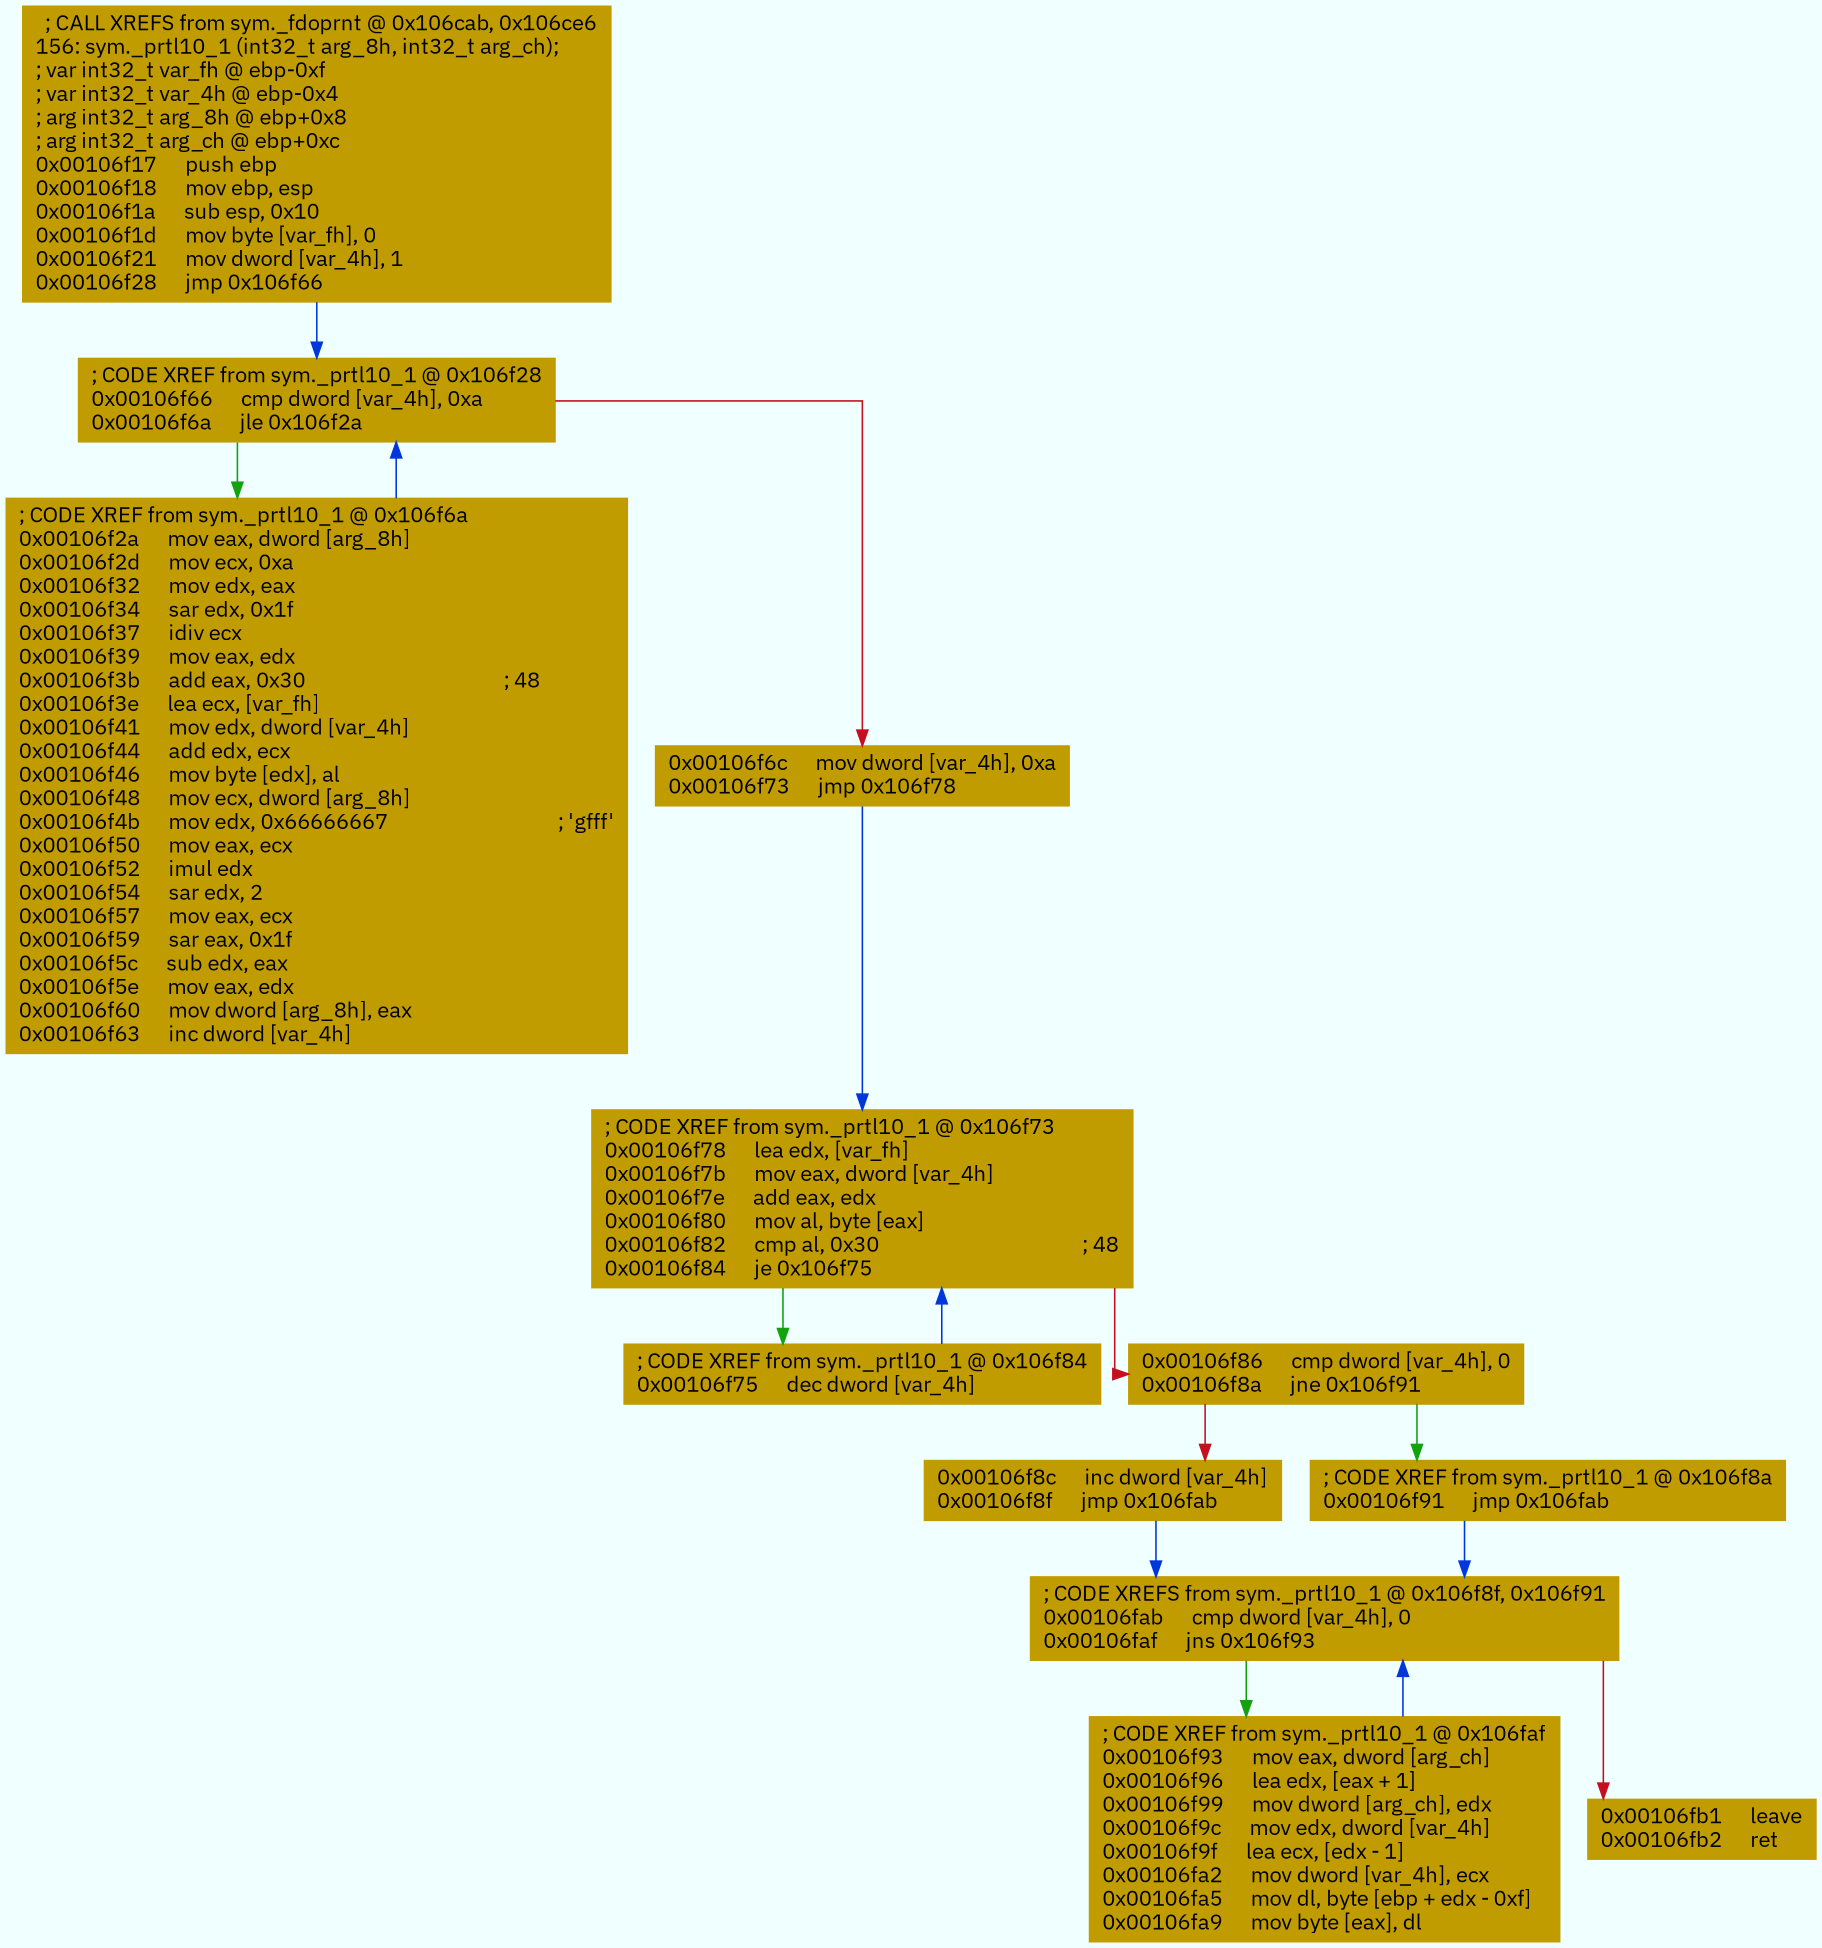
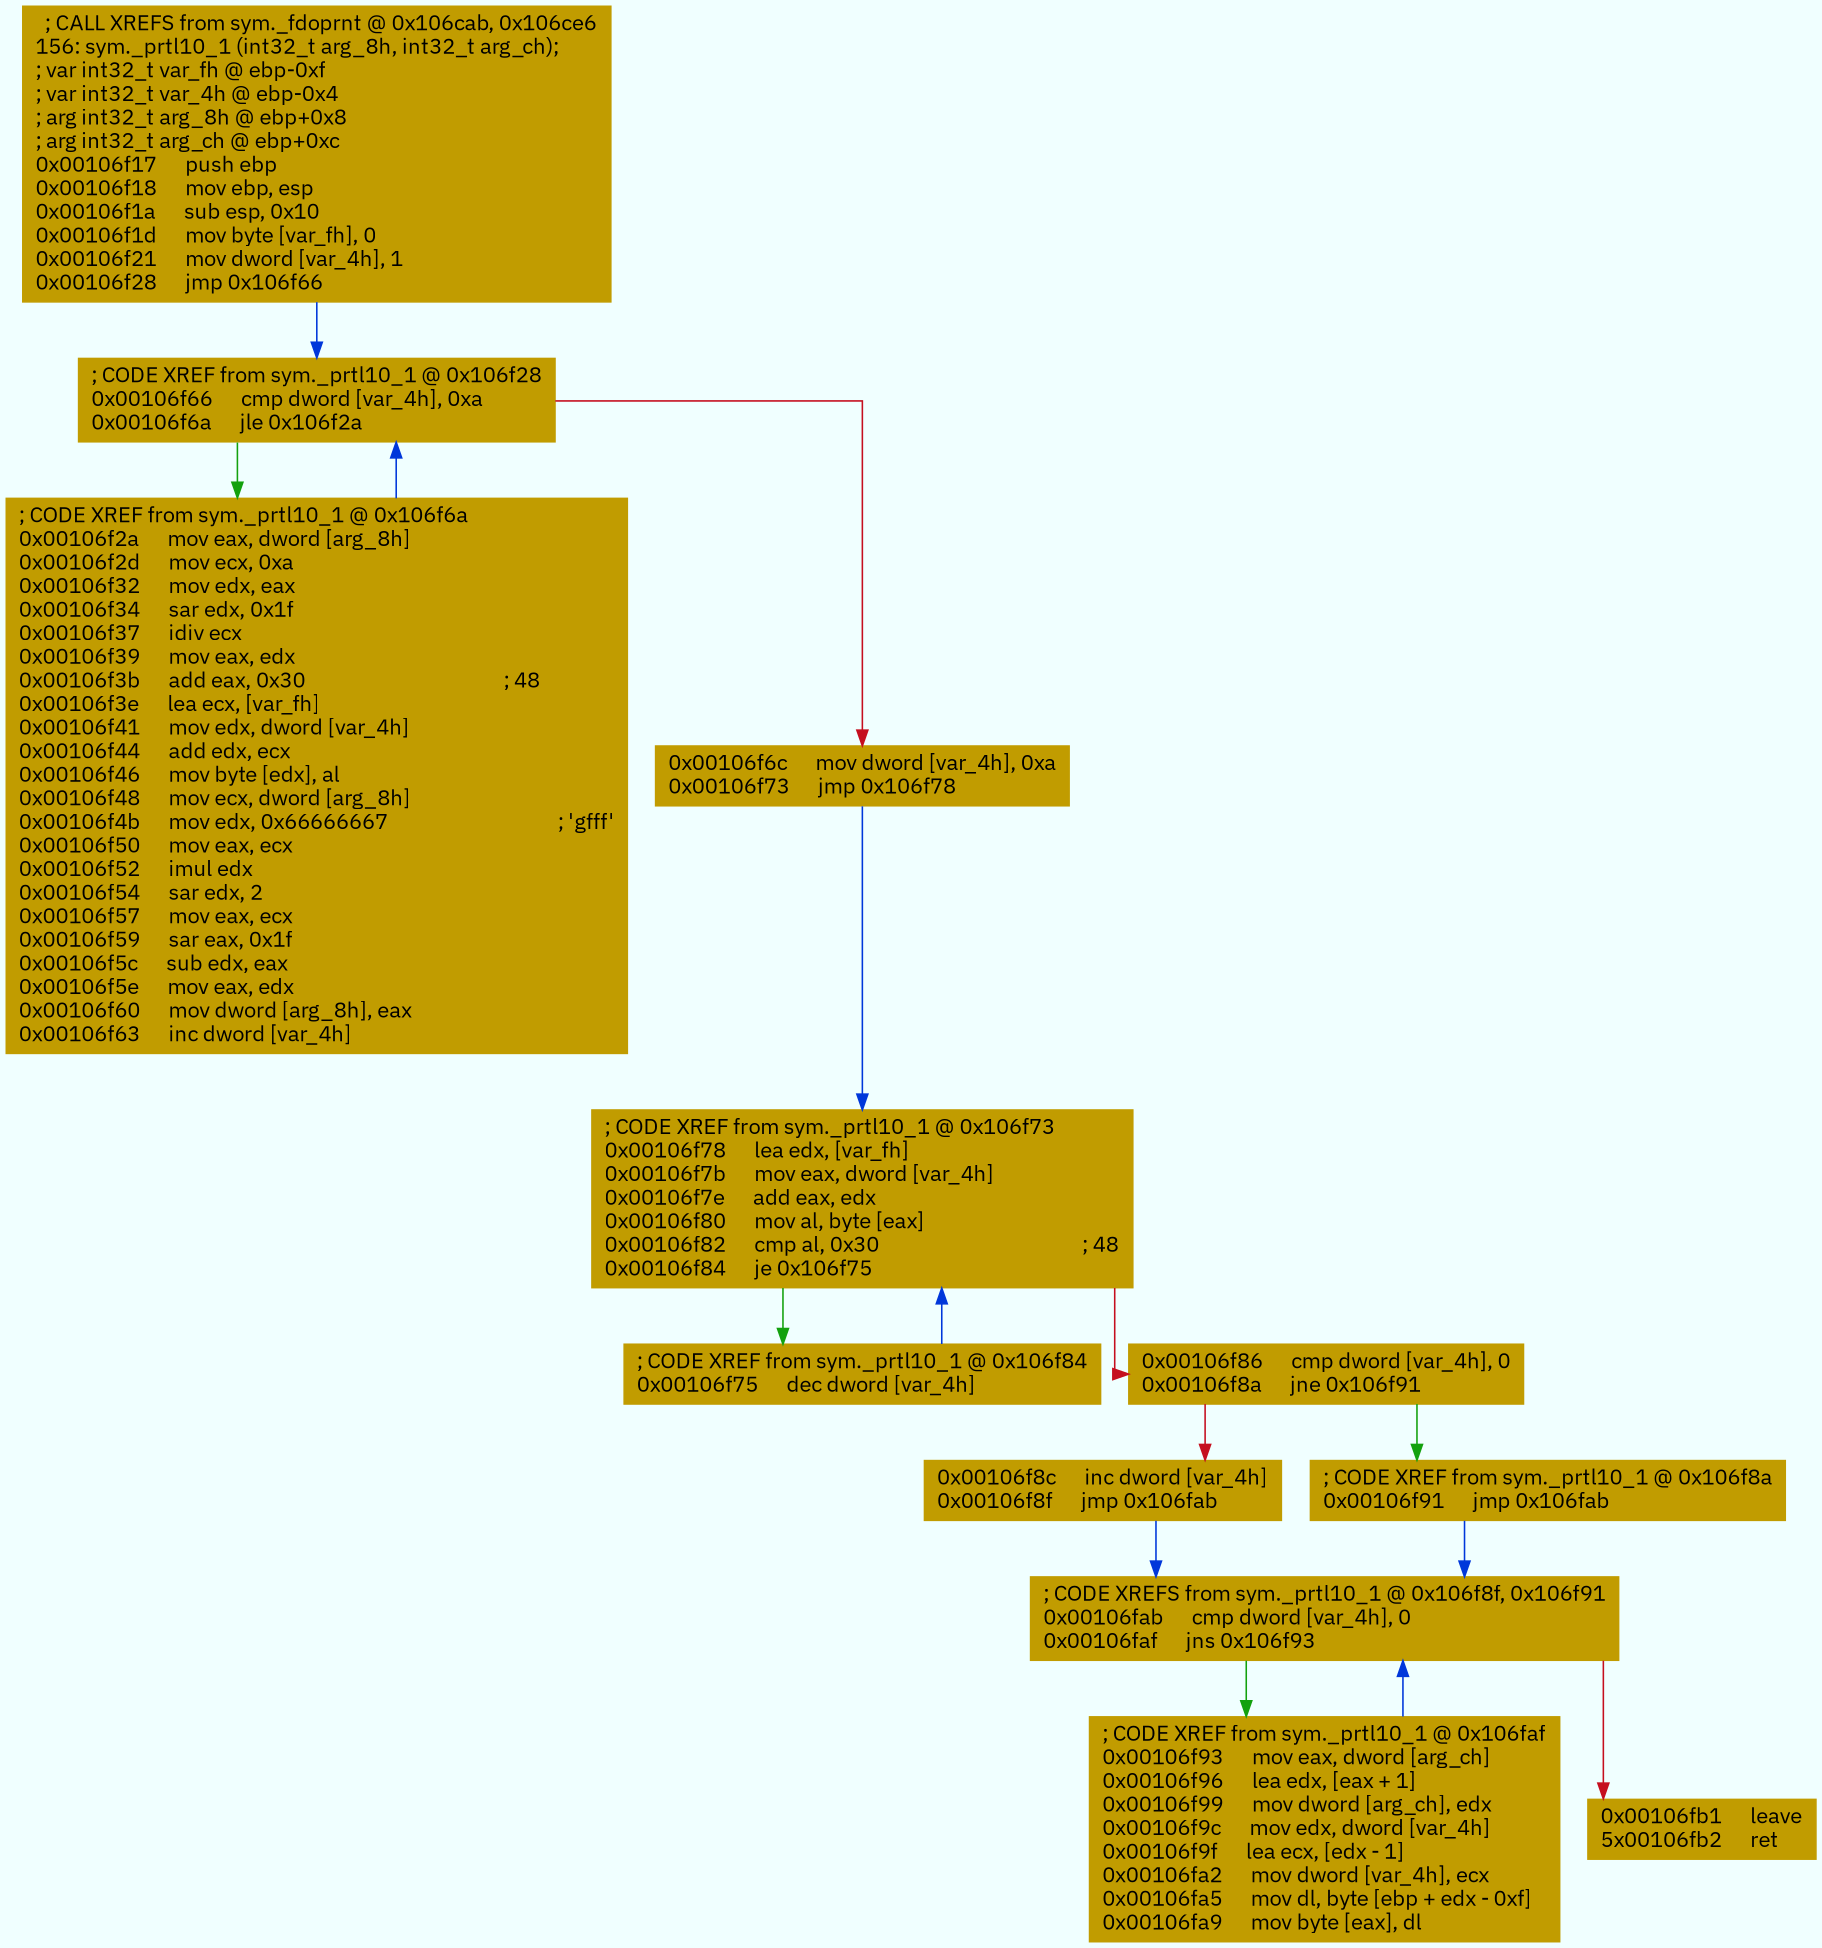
node "0x00106fb1      leave 0x00106fb2      ret": label "0x00106fb1      leave 0x00106fb2      ret" -> "0x00106fb1      leave 5x00106fb2      ret"
